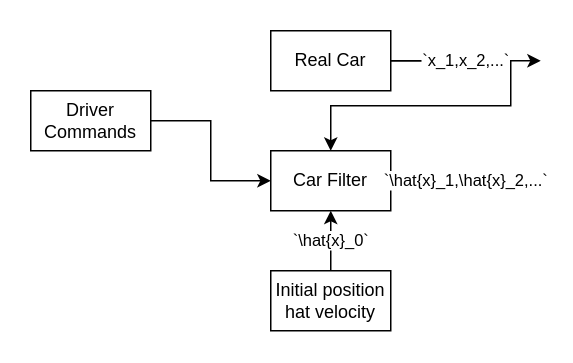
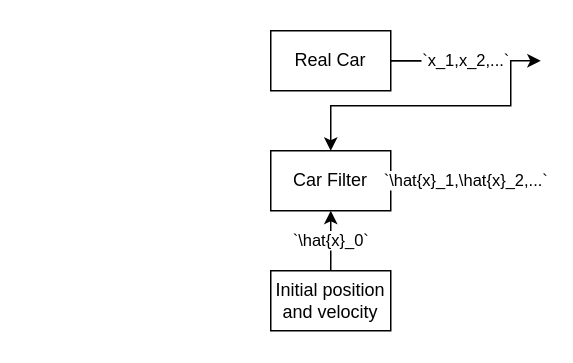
node "Driver Commands": removed
edge "Driver Commands" -> "Car Filter": removed
node "Initial position hat velocity": label "Initial position hat velocity" -> "Initial position and velocity"
